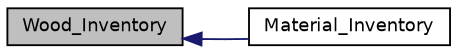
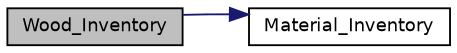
edge "Material_Inventory" -> "Wood_Inventory": reversed
